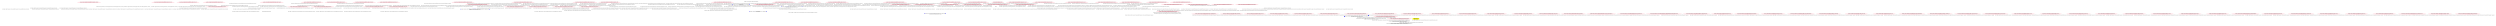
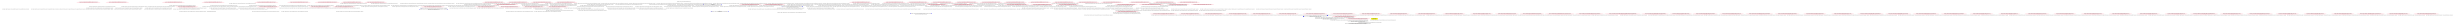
node "id:5 HopCount: -6 owner uid: owner group id: wininit.exe": removed
